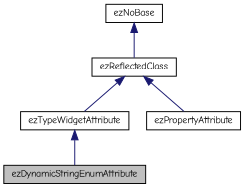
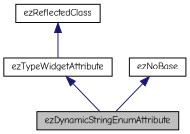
edge "ezReflectedClass" -> "ezNoBase": now "ezDynamicStringEnumAttribute" -> "ezNoBase"
node "ezPropertyAttribute": removed
